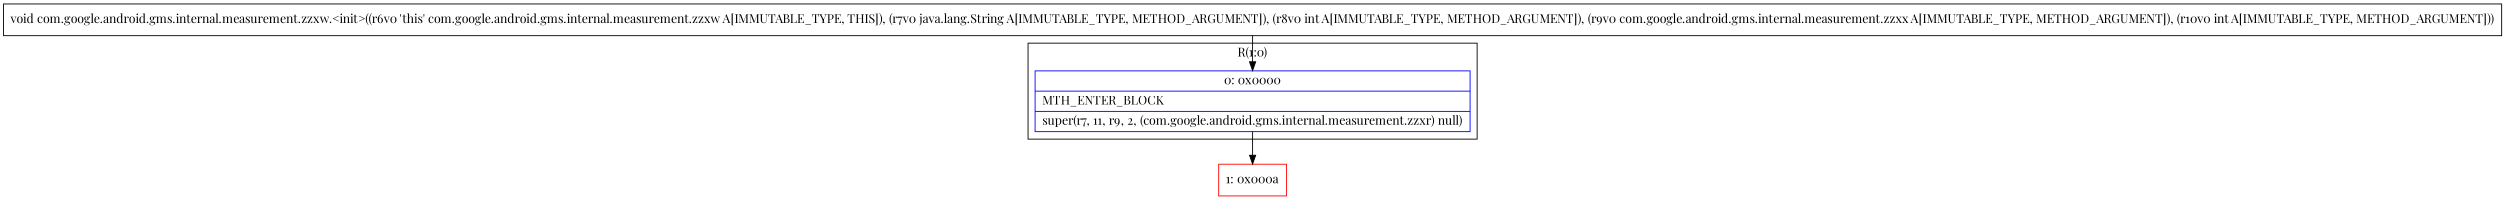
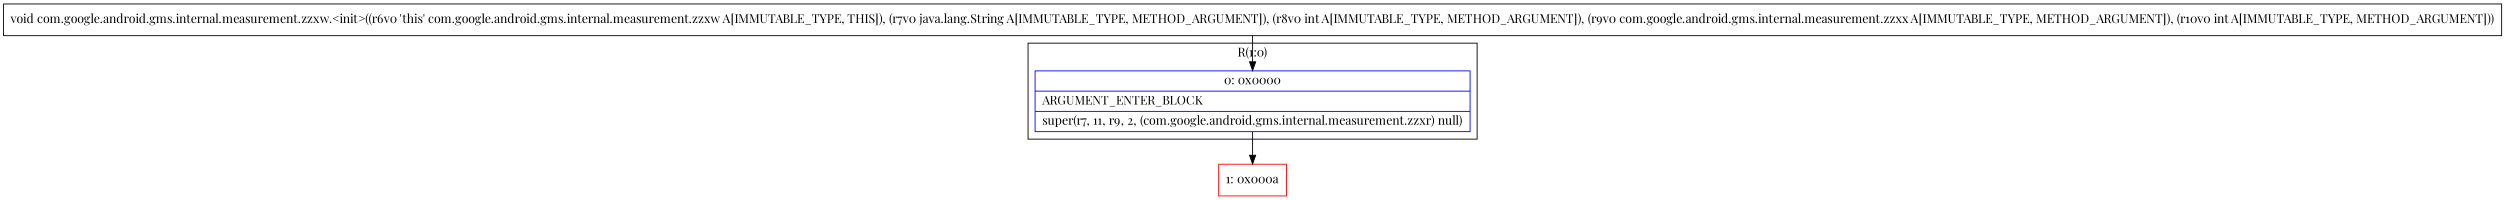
node "0: 0x0000": text "MTH_ENTER_BLOCK" -> "ARGUMENT_ENTER_BLOCK"
